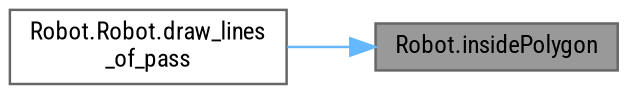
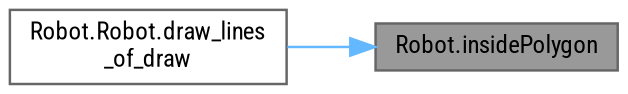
node "Robot.Robot.draw_lines _of_pass": label "Robot.Robot.draw_lines _of_pass" -> "Robot.Robot.draw_lines _of_draw"
